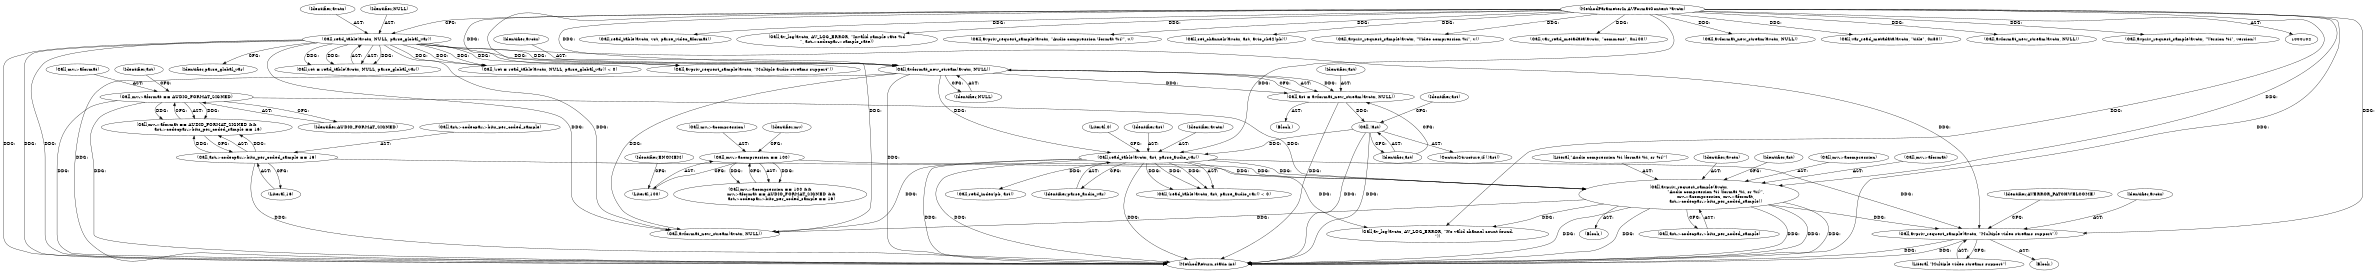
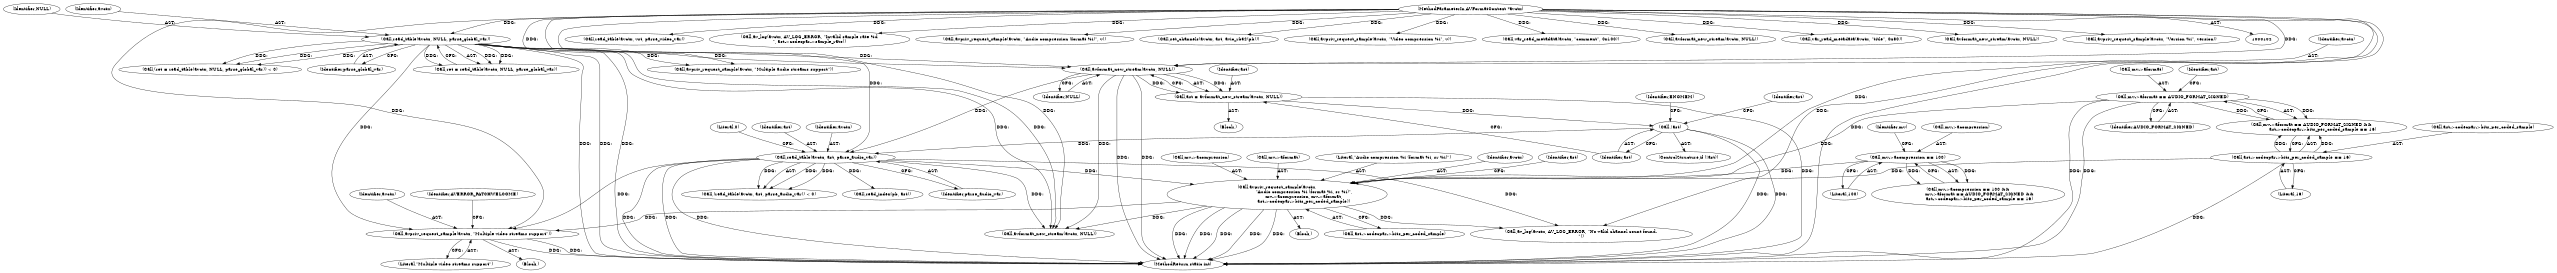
edge "(MethodParameterIn,AVFormatContext *avctx)" -> "(Call,read_table(avctx, NULL, parse_global_var))": label "CFG: " -> "DDG: "
node "(Call,read_table(avctx, vst, parse_video_aformat))": label "(Call,read_table(avctx, vst, parse_video_aformat))" -> "(Call,read_table(avctx, vst, parse_video_var))"
edge "(Identifier,parse_global_var)" -> "(Call,read_table(avctx, NULL, parse_global_var))": added, label "AST:"
edge "(Call,ret = read_table(avctx, NULL, parse_global_var))" -> "(Call,read_table(avctx, NULL, parse_global_var))": label "AST: " -> "CFG: "
edge "(Identifier,ENOMEM)" -> "(Literal,100)": now "(Identifier,ENOMEM)" -> "(Call,!ast)"
